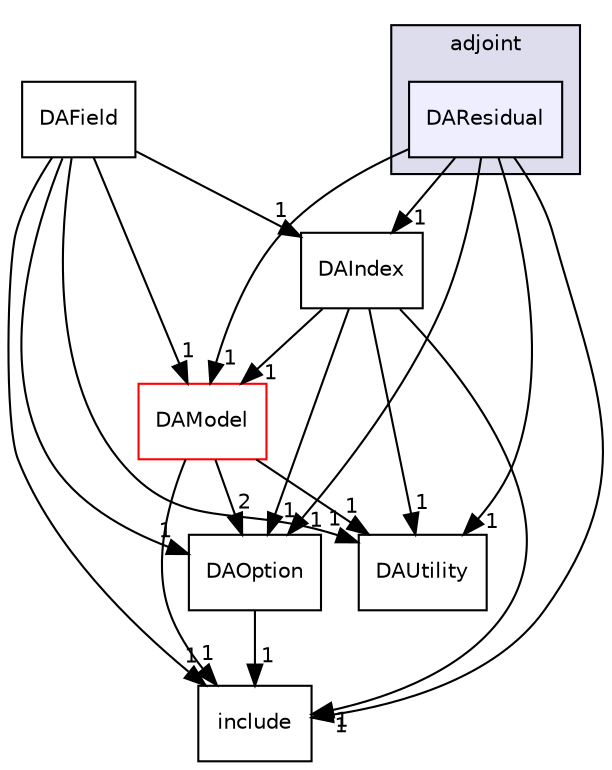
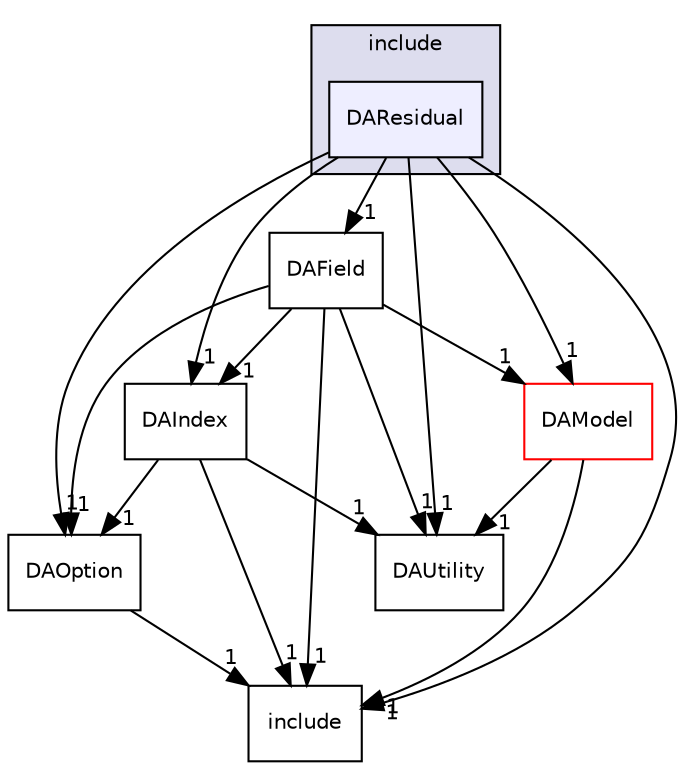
cluster "adjoint": label "adjoint" -> "include"
edge "DAResidual" -> "DAField": added
edge "DAIndex" -> "DAModel": removed
edge "DAModel" -> "DAOption": removed
